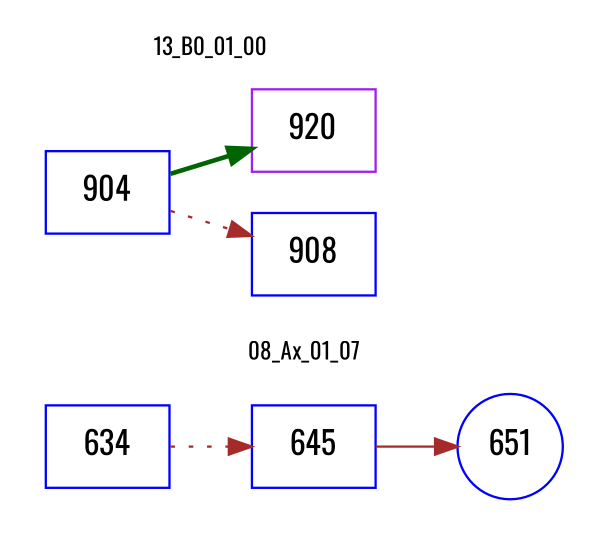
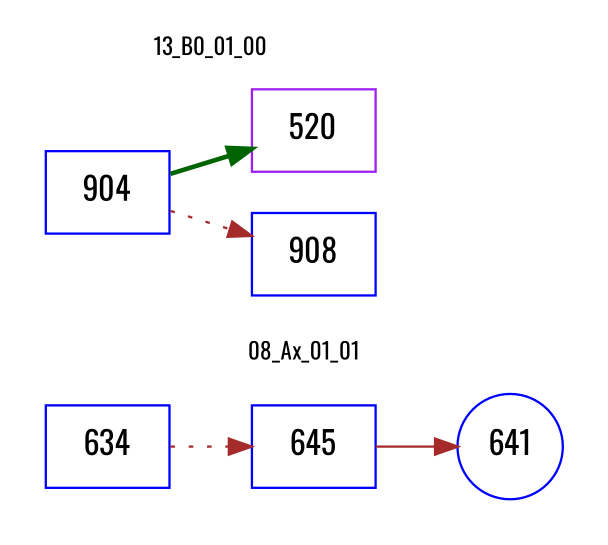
node "920": label "920" -> "520"
cluster "08_Ax_01_07": label "08_Ax_01_07" -> "08_Ax_01_01"
node "651": label "651" -> "641"
